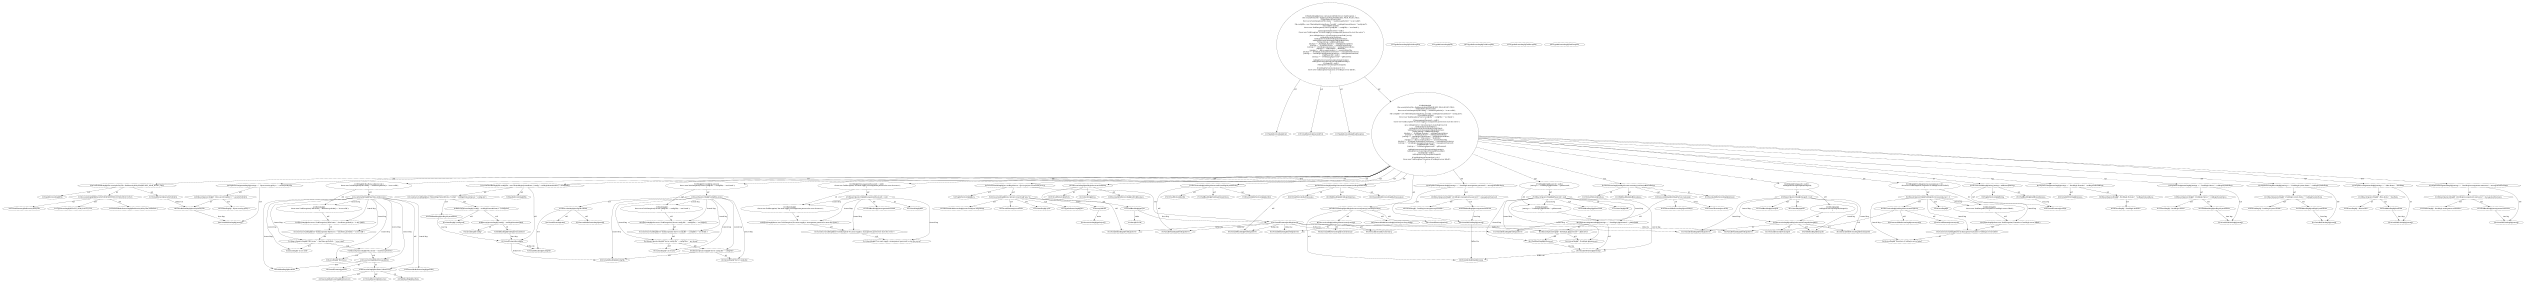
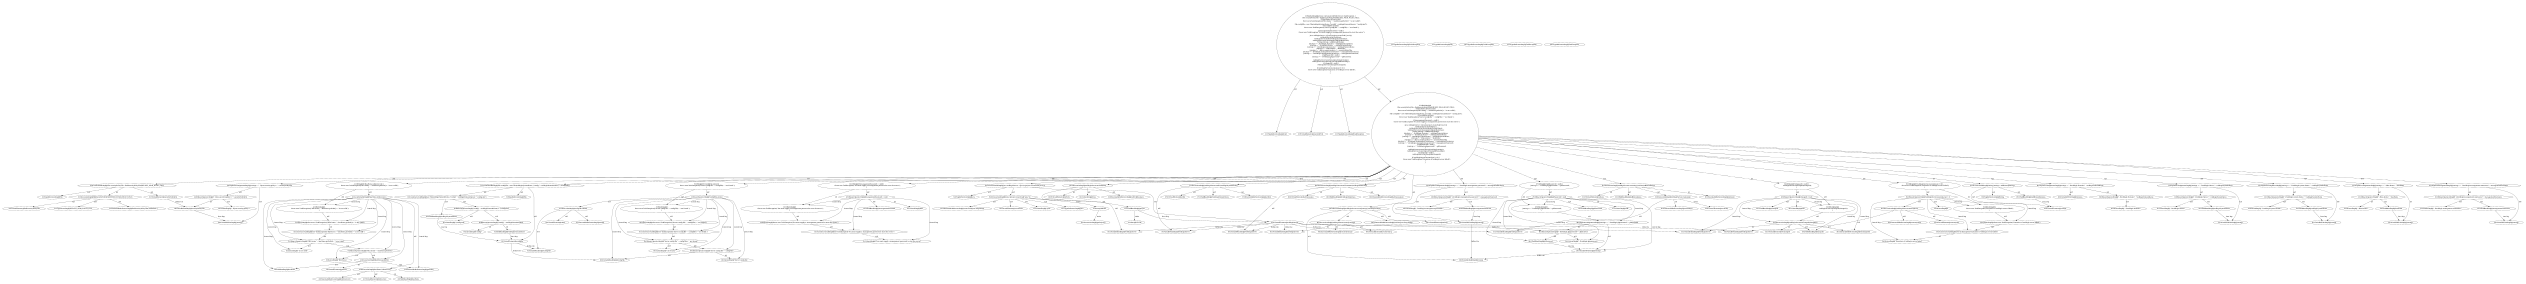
edge "32:CtBinaryOperatorImpl@classpath != null" -> "32:CtBlockImpl@{ weblogicServer.setClasspath(classpath); }": added, label "Control Dep"
edge "5:CtInvocationImpl@beaHome.getPath()" -> "4:CtInvocationImpl@beaHome.isDirectory()": now "5:CtInvocationImpl@beaHome.getPath()" -> "5:CtExecutableReferenceImpl@getPath()"
